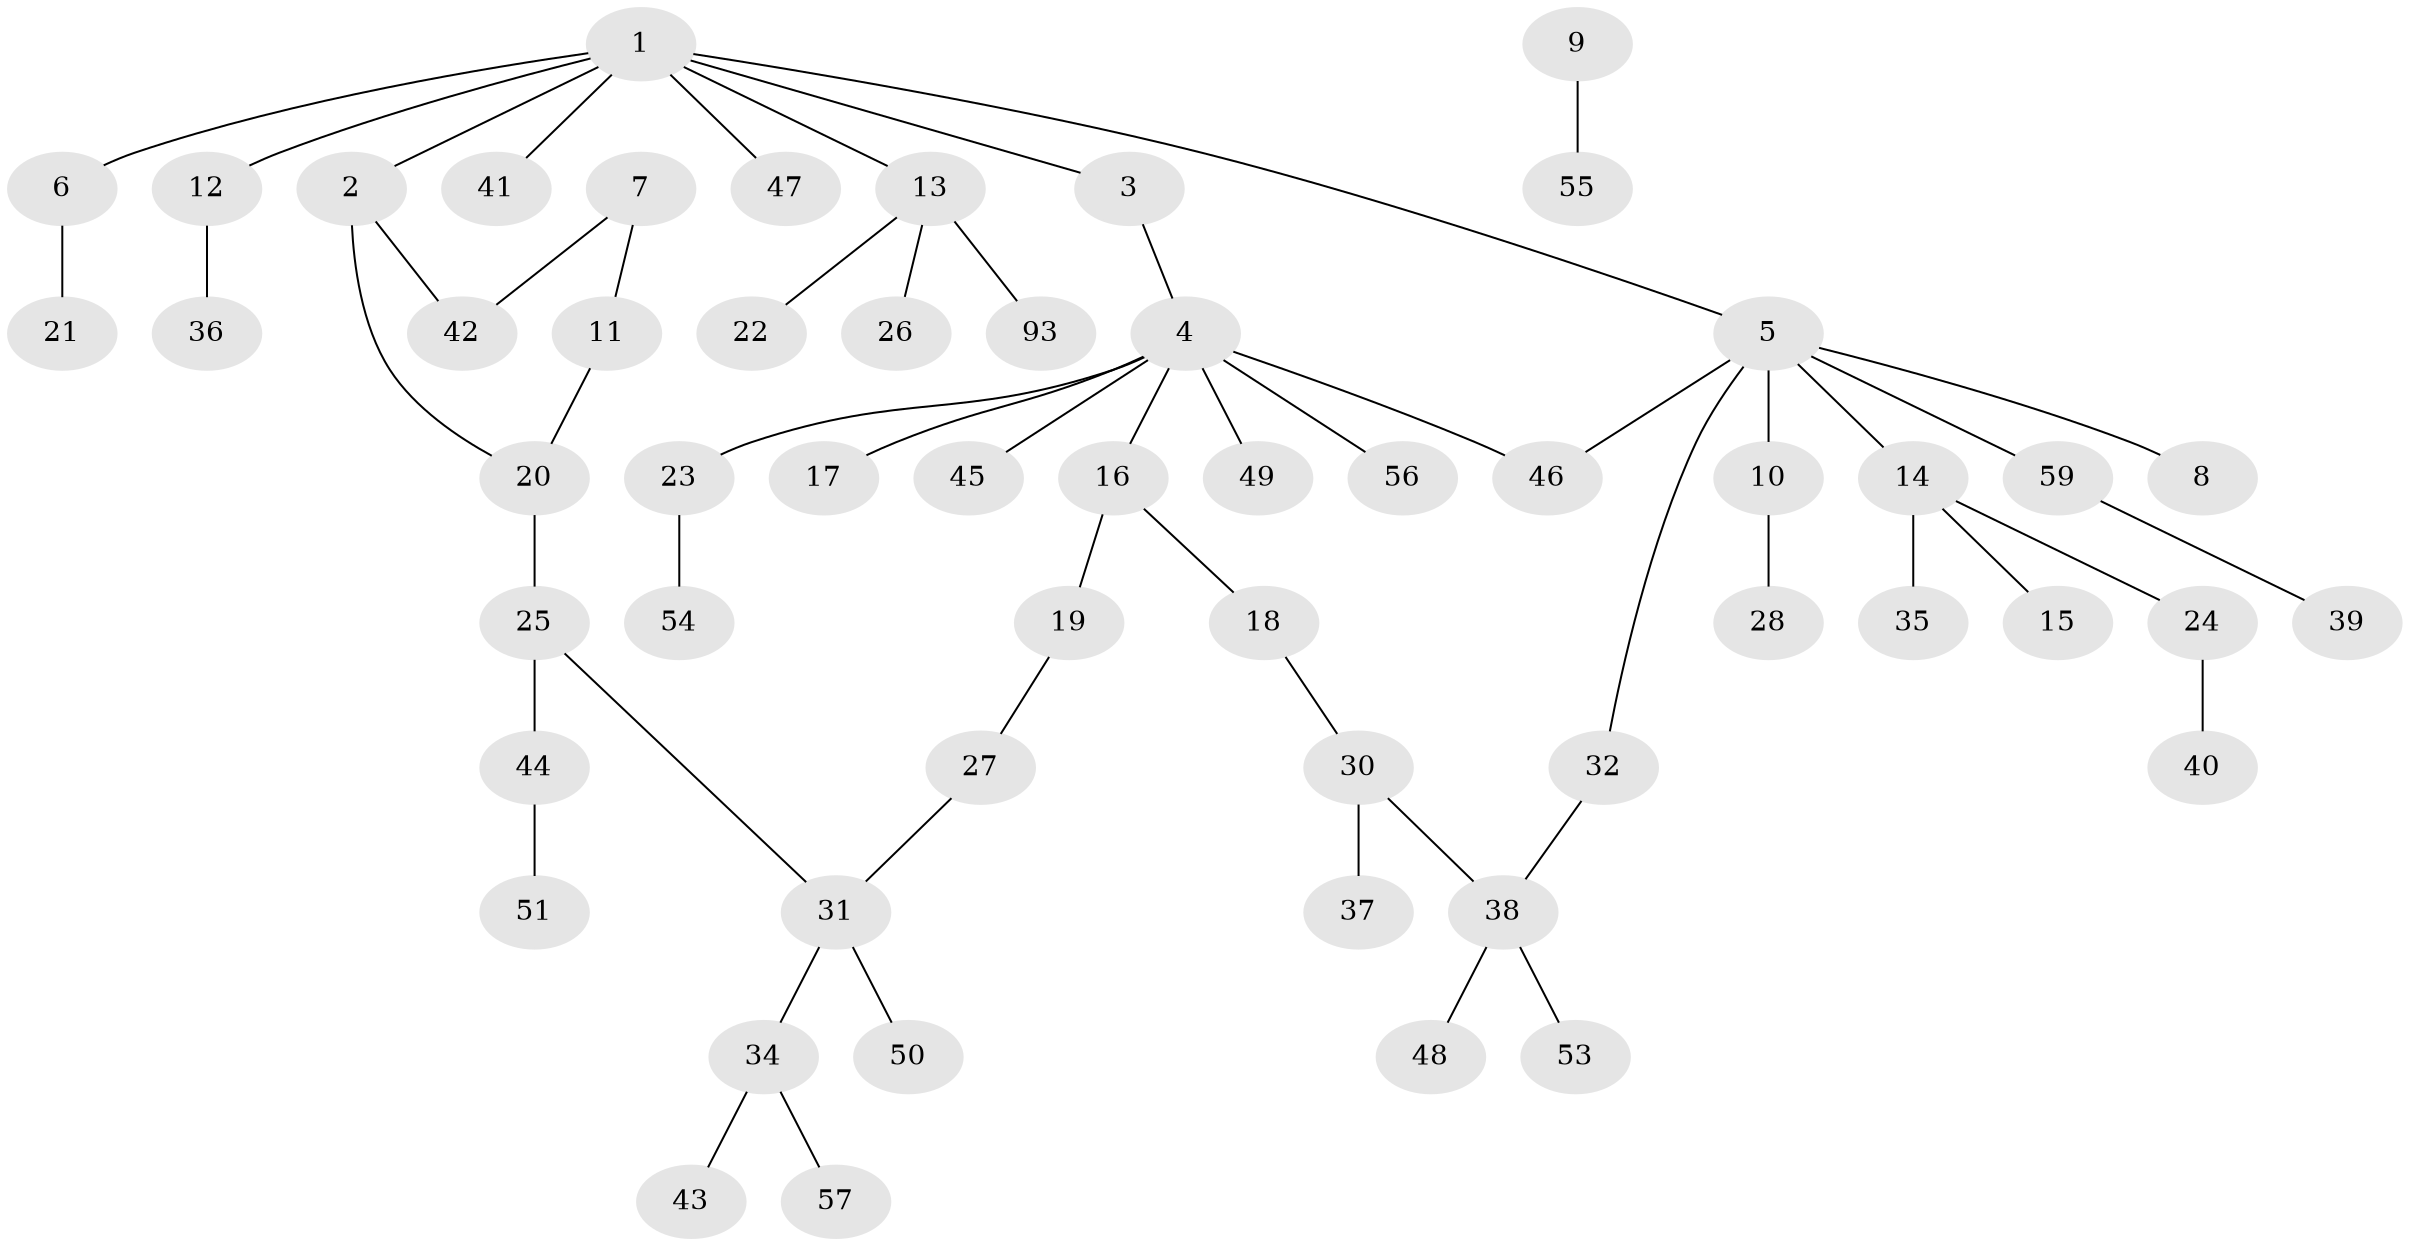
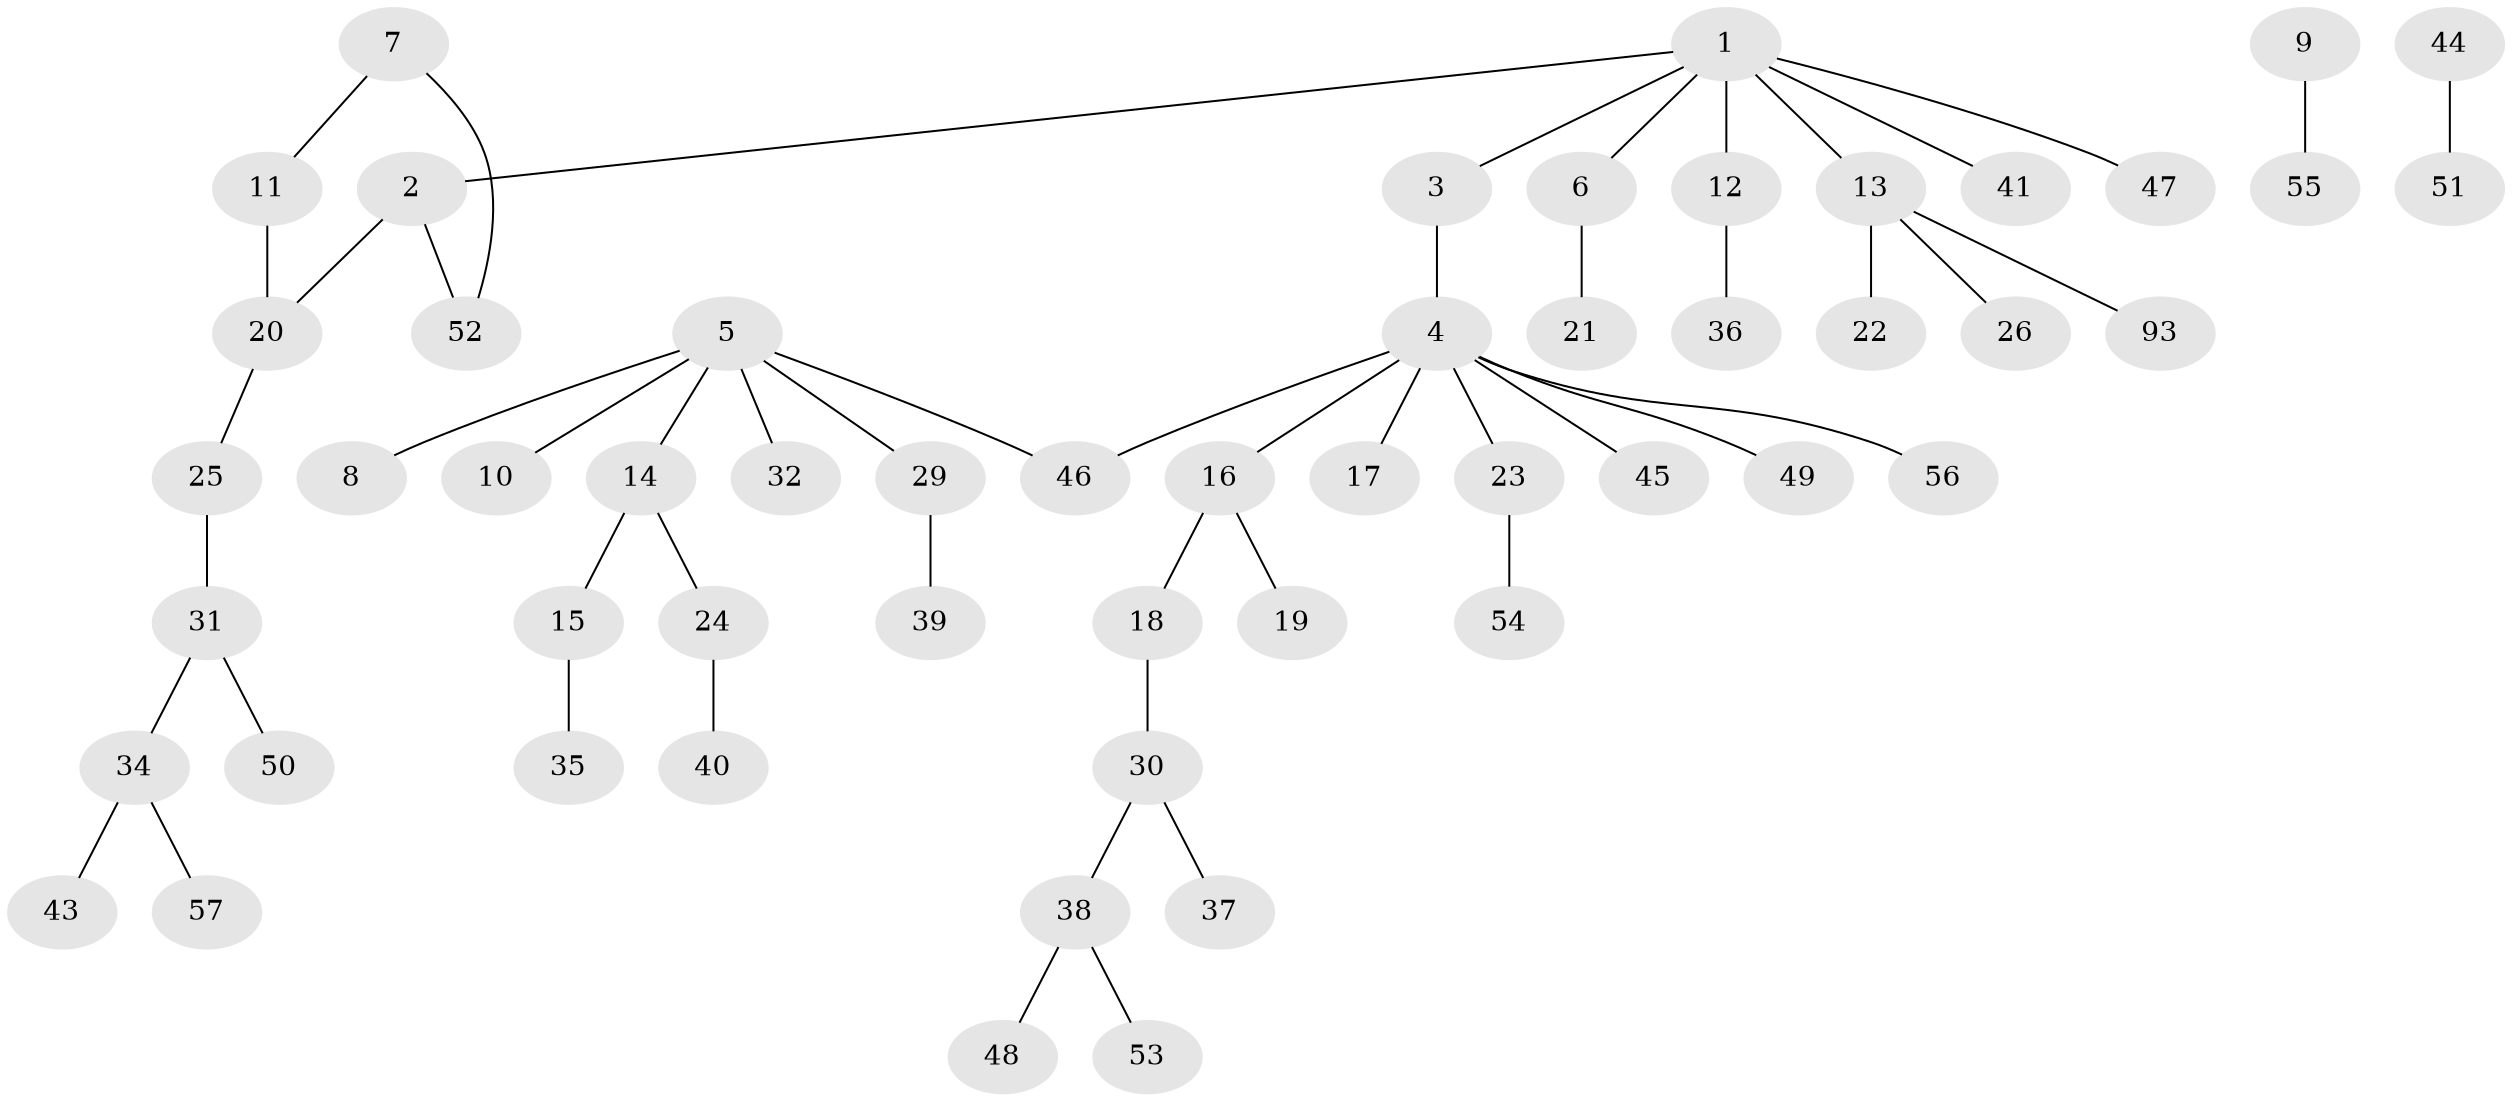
edge "1" -- "5": removed
node "42": label "42" -> "52"
node "59": label "59" -> "29"
edge "14" -- "35": now "15" -- "35"
node "28": removed
edge "25" -- "44": removed
node "27": removed
edge "32" -- "38": removed
